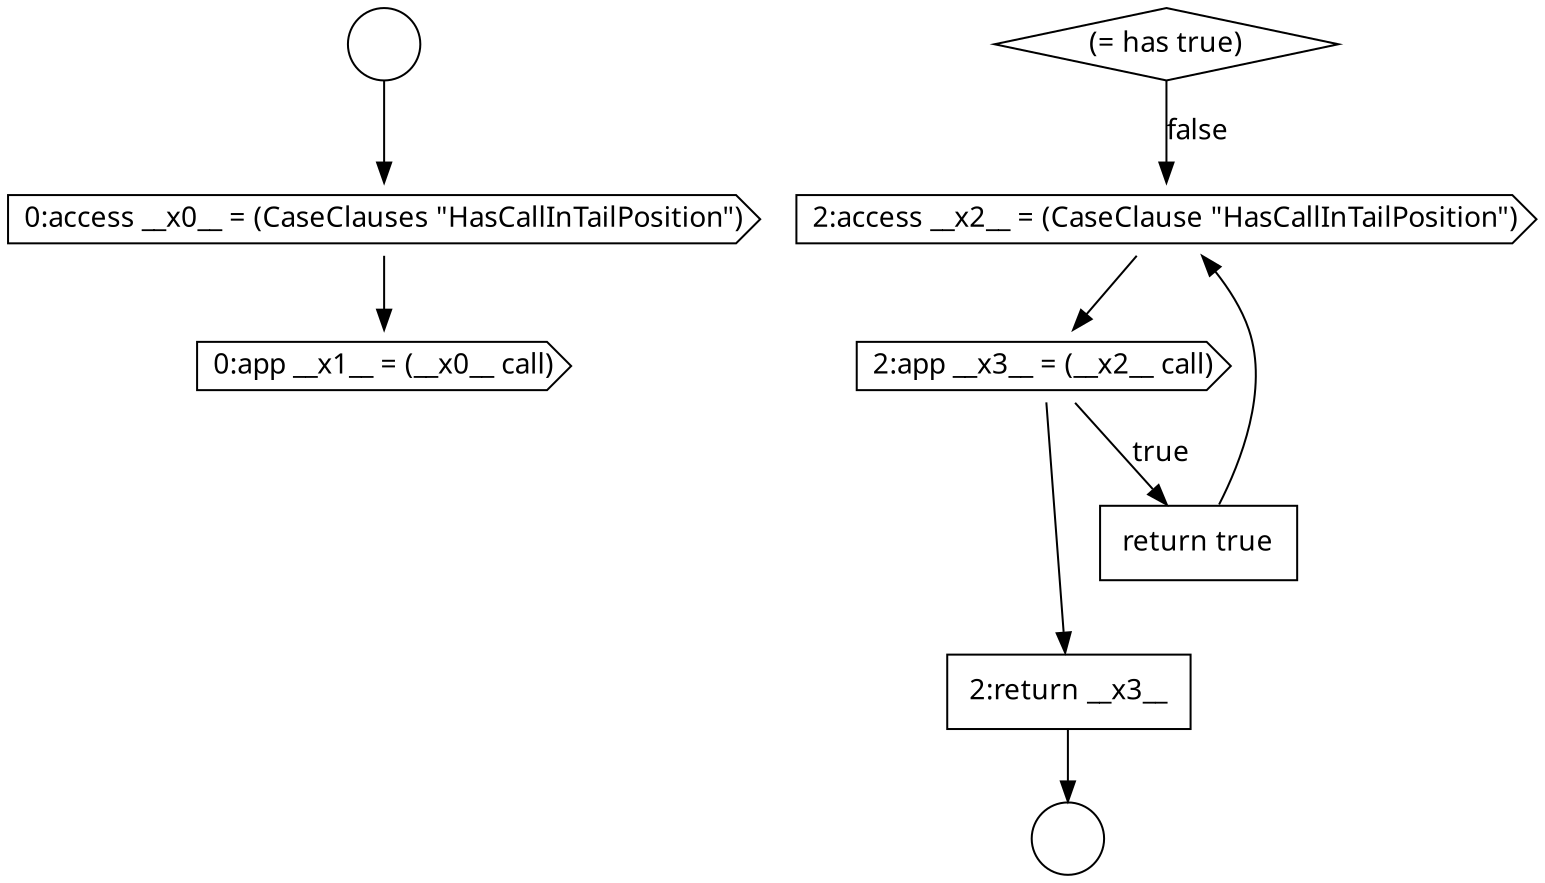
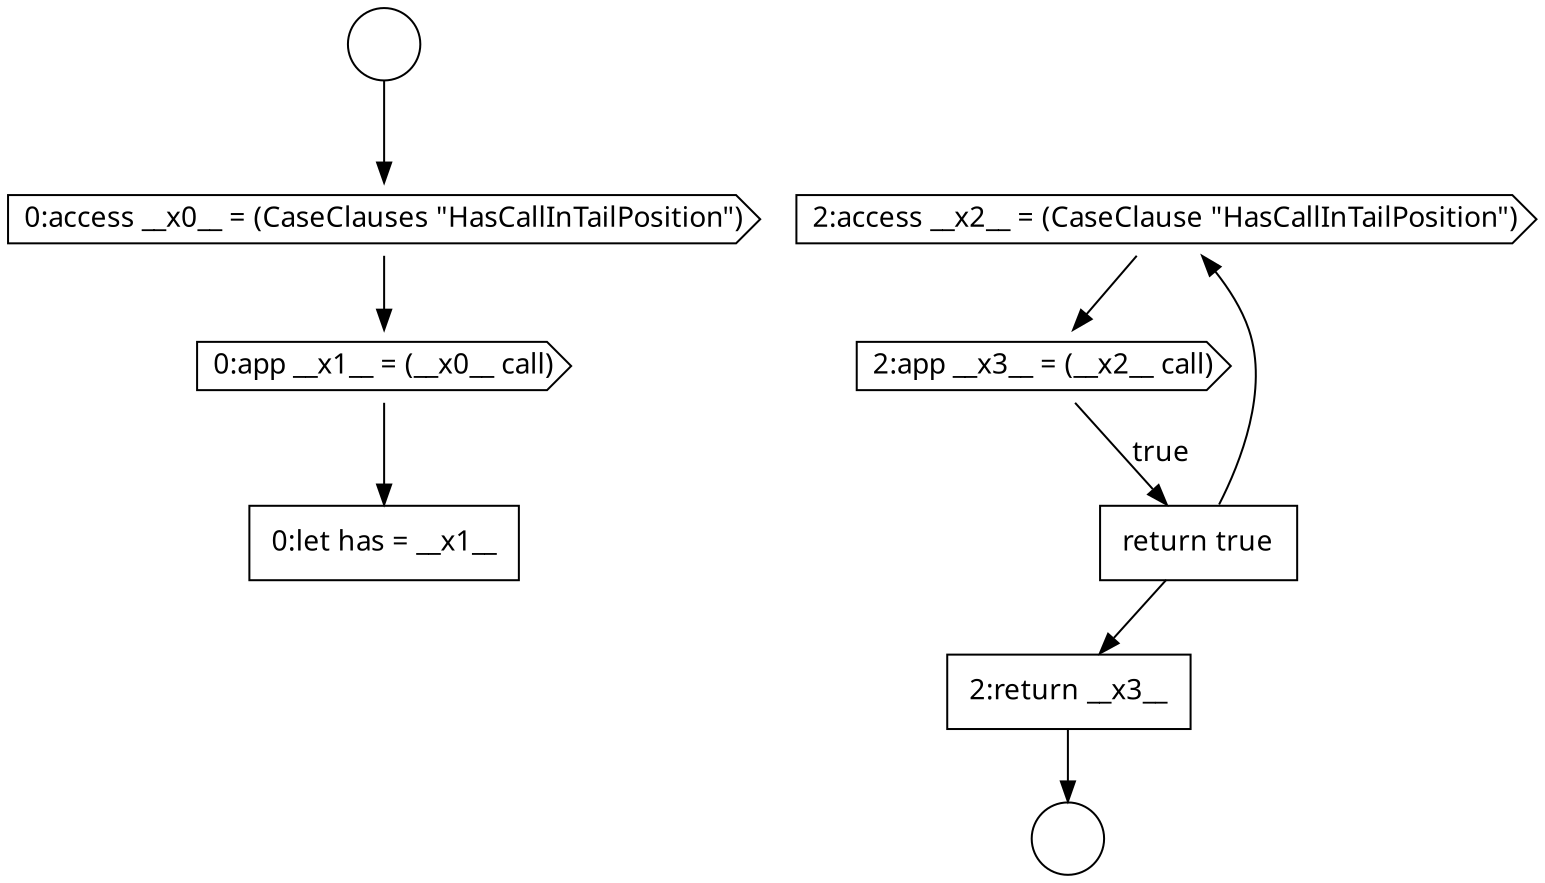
node "(= has true)": removed
edge "2:app __x3__ = (__x2__ call)" -> "2:return __x3__": now "return true" -> "2:return __x3__"
node "0:let has = __x1__": added
